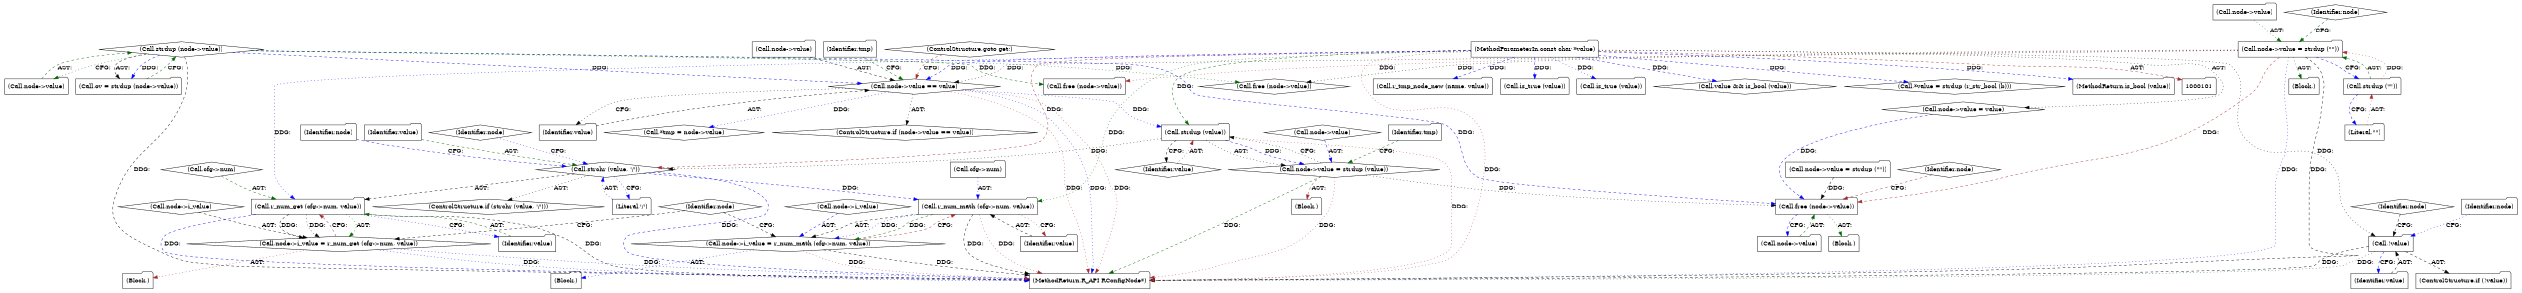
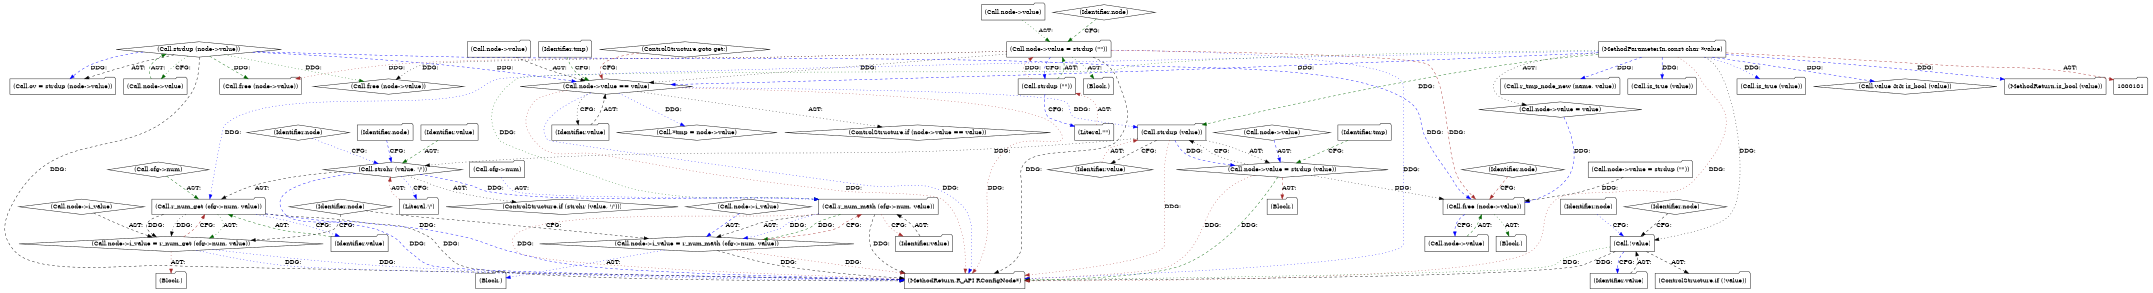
edge "(Call,ov = strdup (node->value))" -> "(Call,strdup (node->value))": removed, label "CFG:"
edge "(MethodParameterIn,const char *value)" -> "(Call,strchr (value, '/'))": removed, label "DDG:"
node "(Call,*value = strdup (r_str_bool (b)))": removed
edge "(Literal,'/')" -> "(Call,strchr (value, '/'))": color blue -> brown
